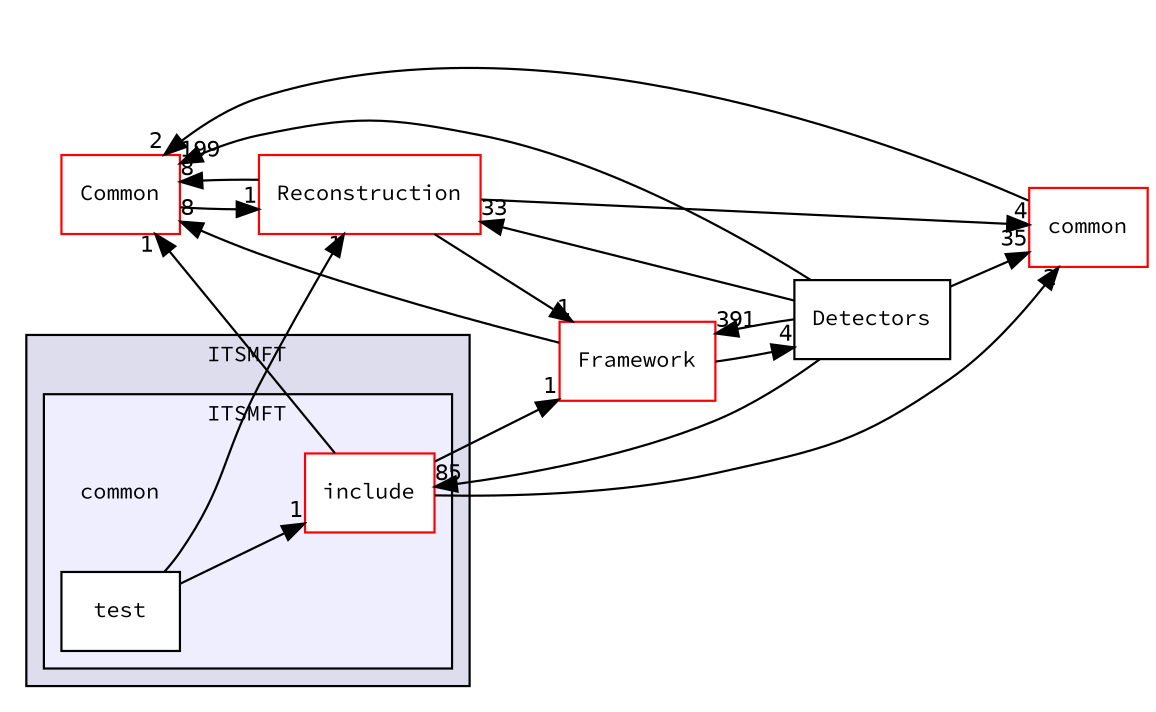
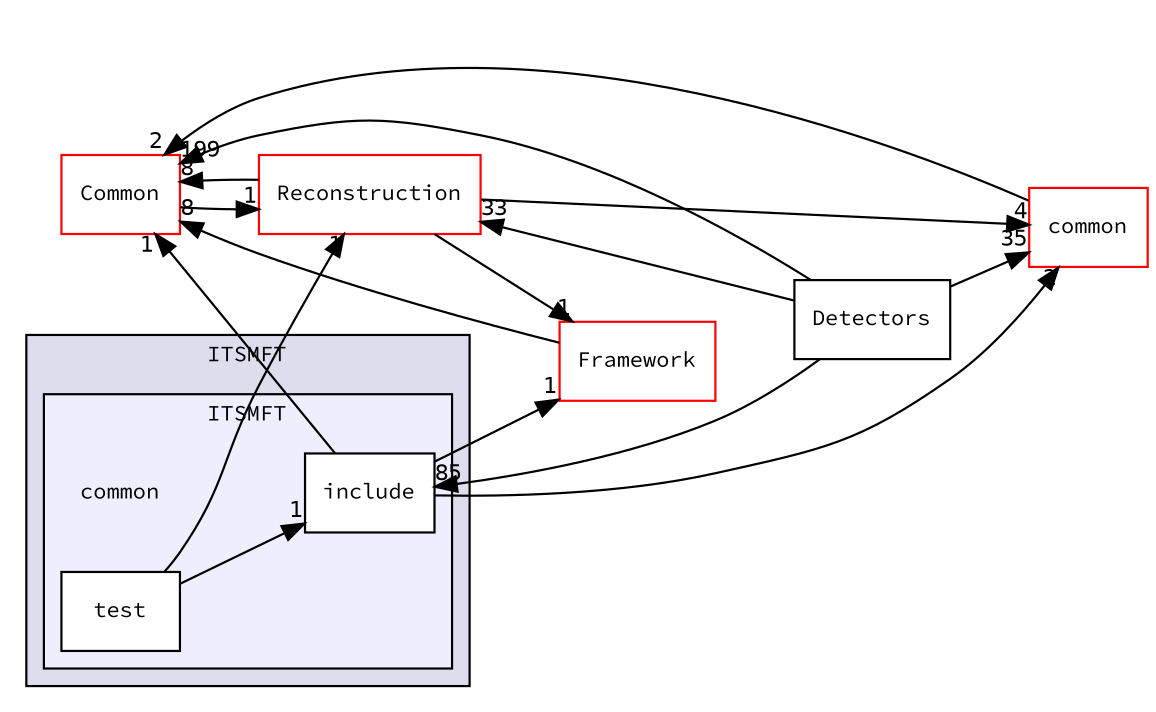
edge "Detectors" -> "Framework": removed
edge "Framework" -> "Detectors": removed
node "include": color red -> black
